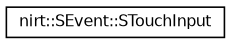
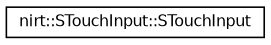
node "nirt::SEvent::STouchInput": label "nirt::SEvent::STouchInput" -> "nirt::STouchInput::STouchInput"
